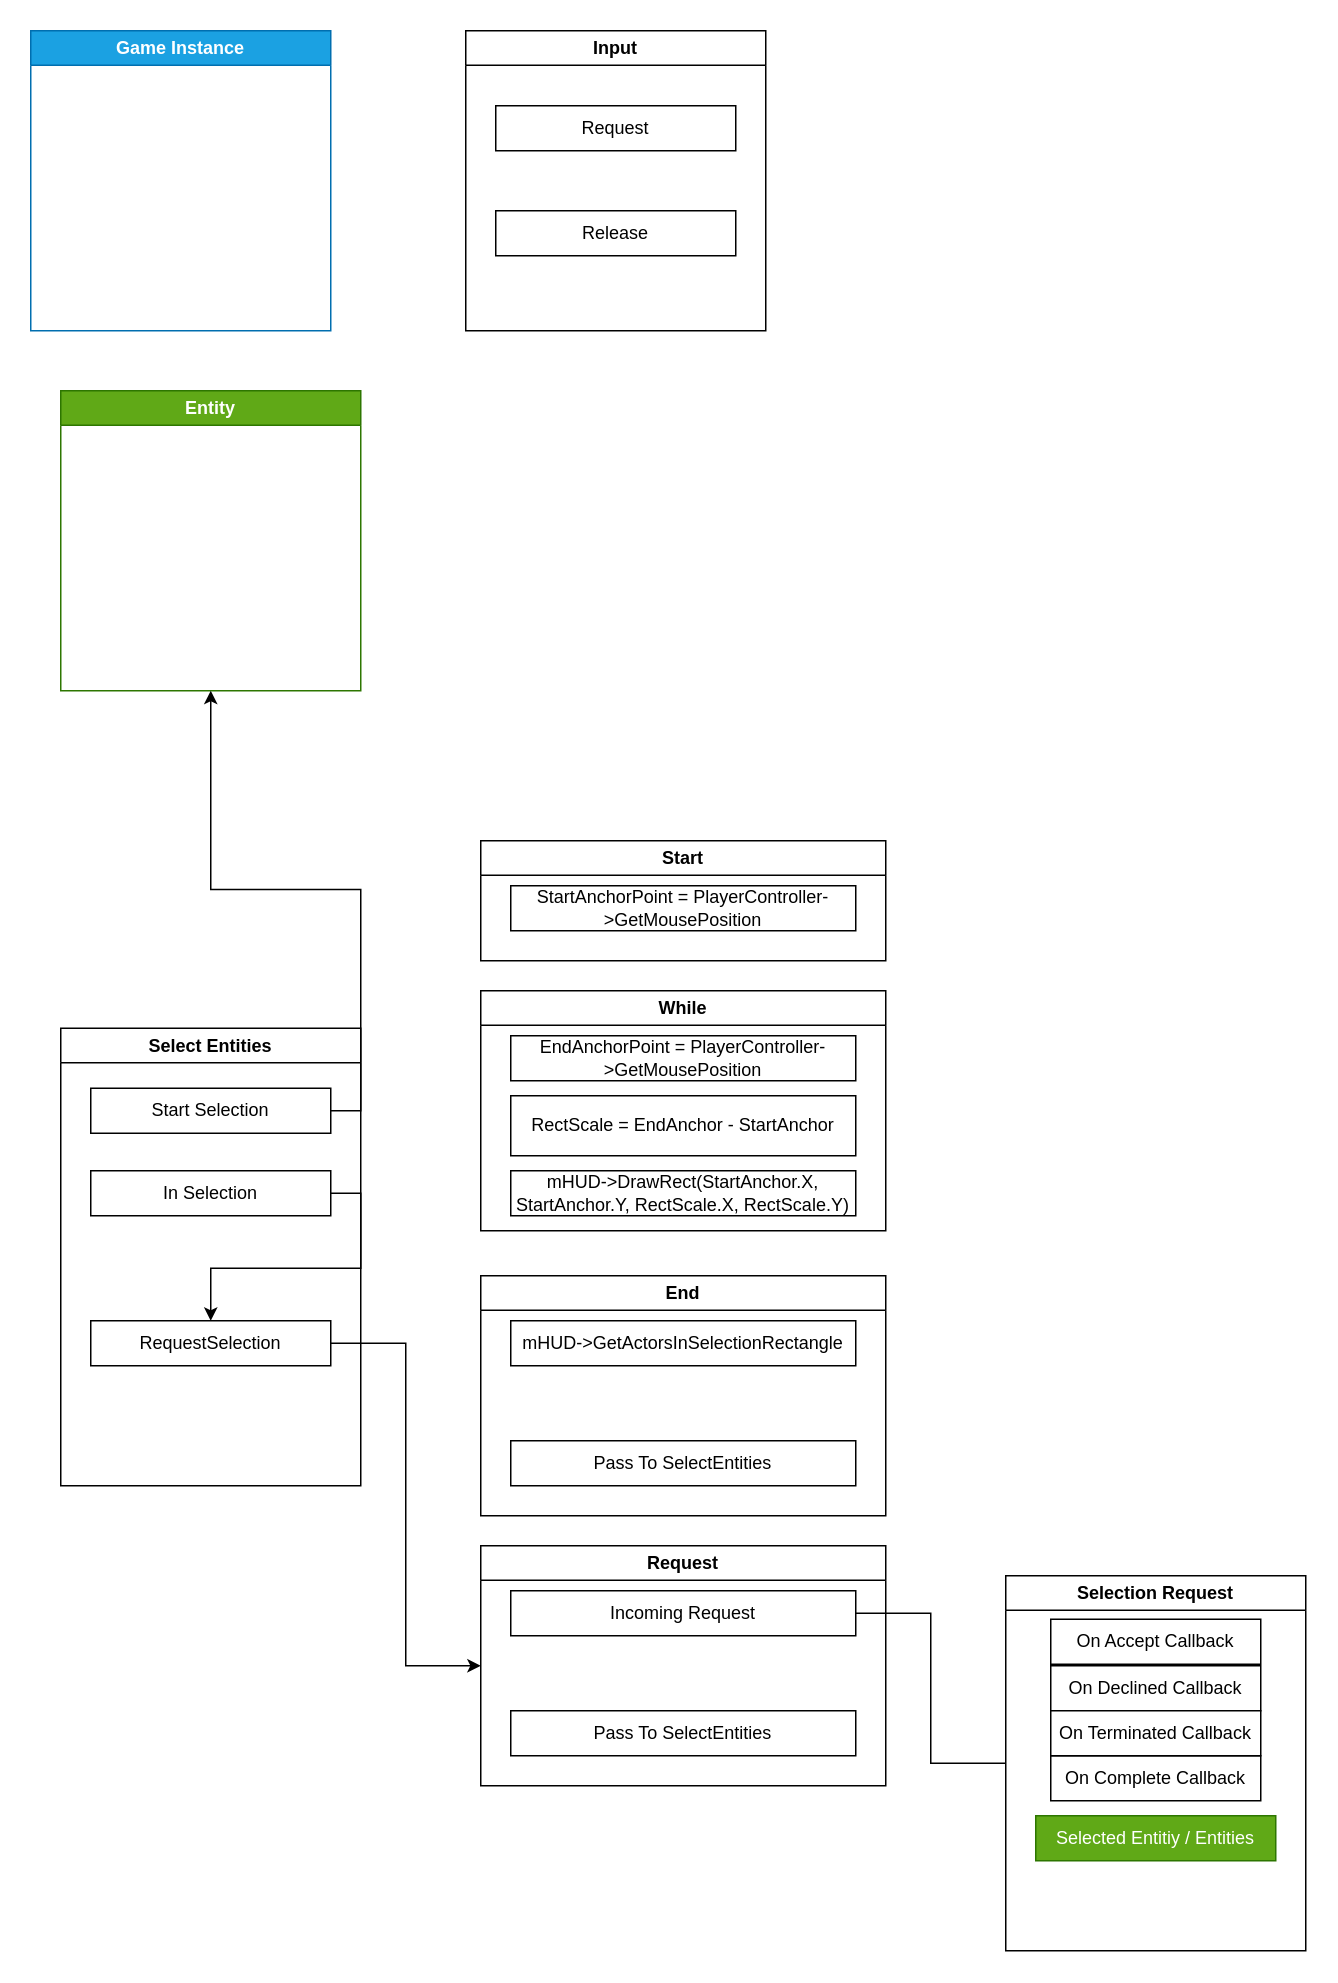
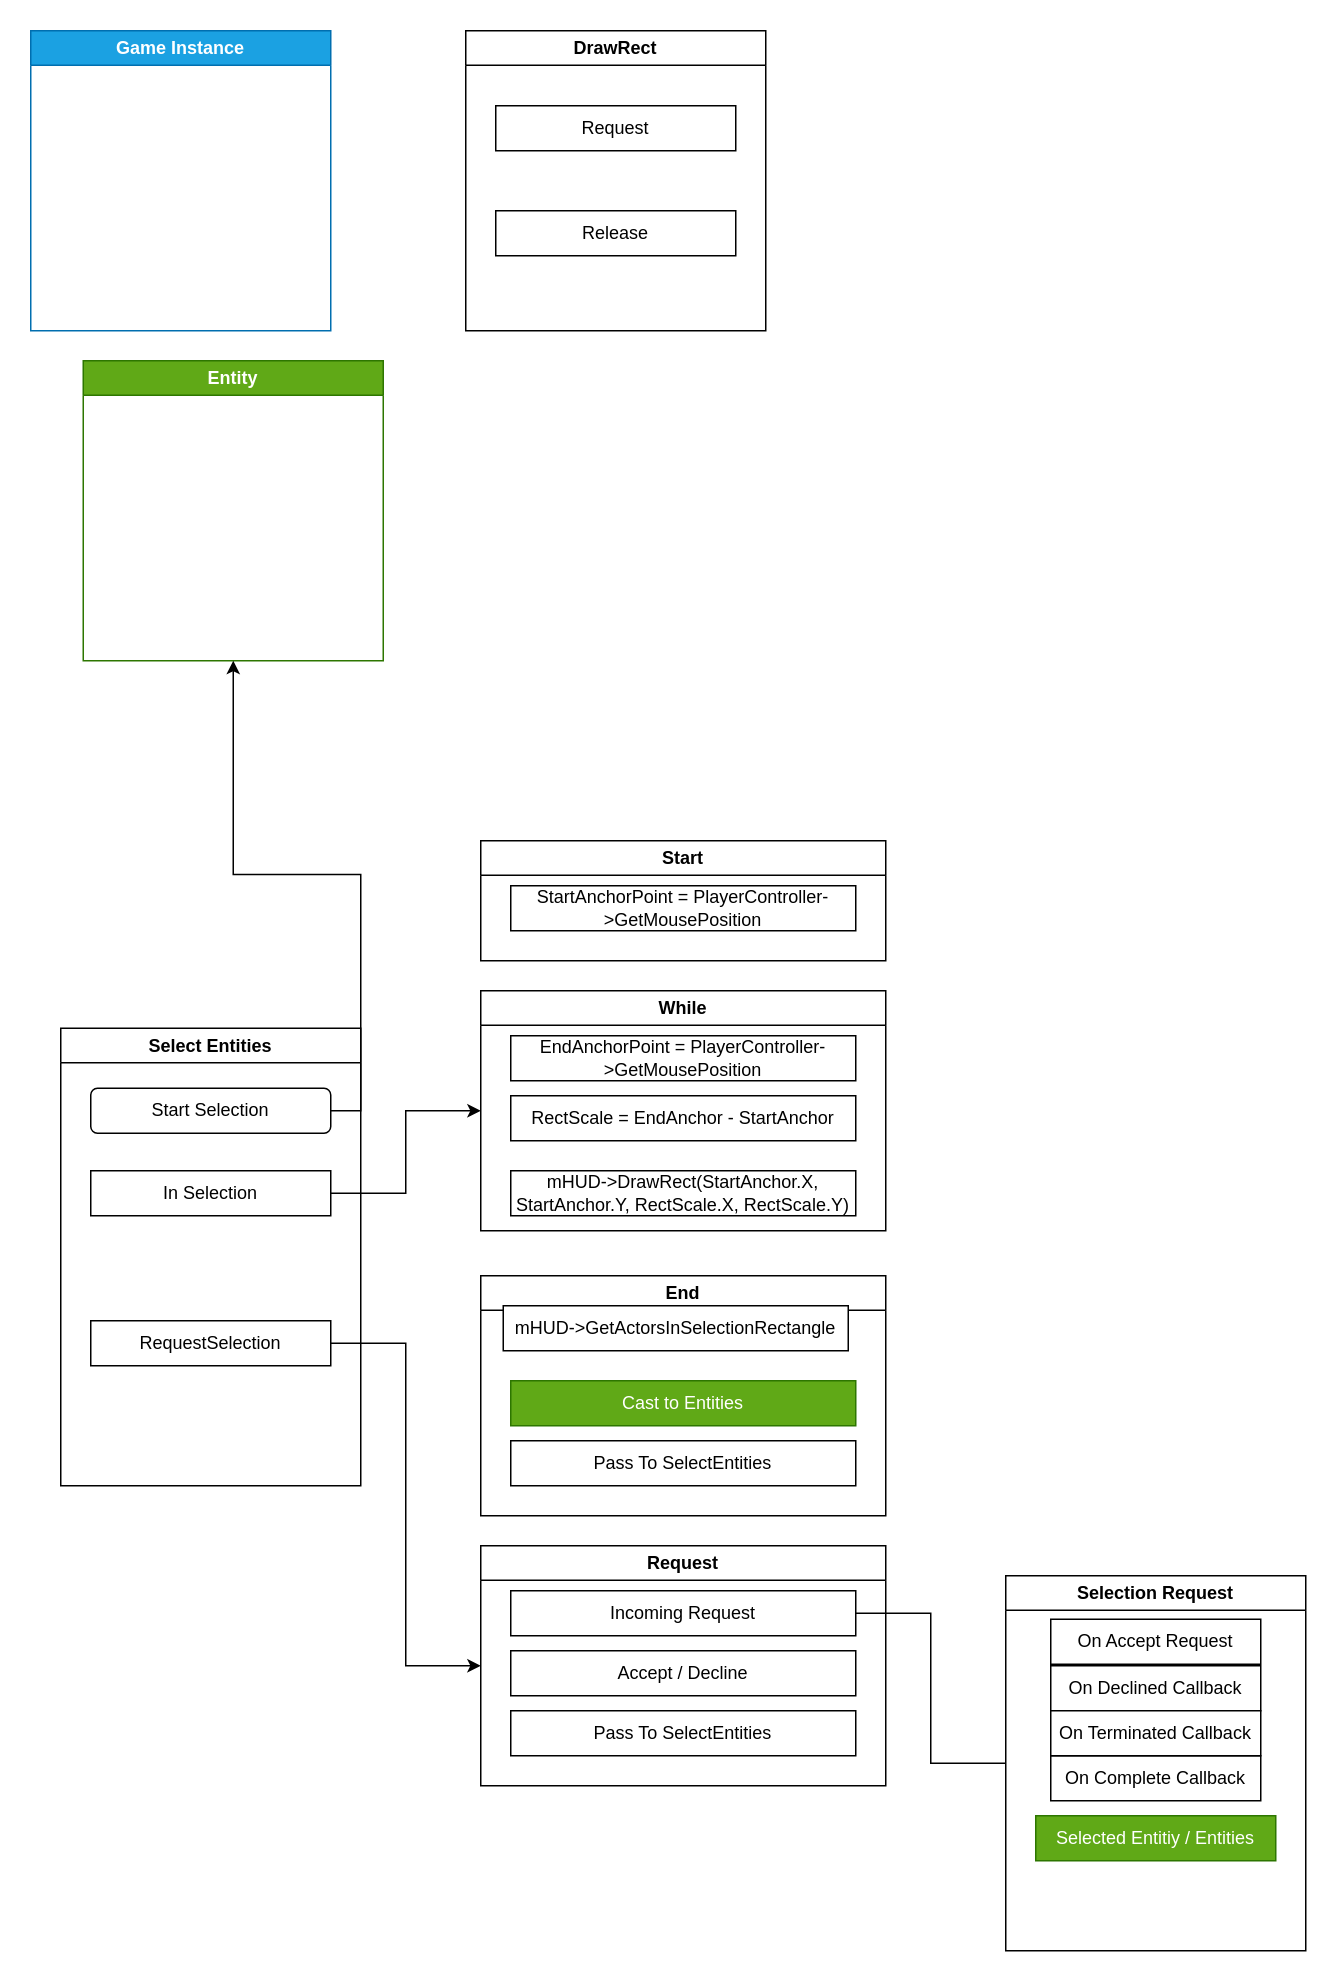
node "Input": label "Input" -> "DrawRect"
node "Entity": moved (211, 541) -> (233, 511)
node "Start Selection": shape rectangle -> rounded rectangle
node "RectScale = EndAnchor - StartAnchor": size 345x60 -> 345x45
edge "In Selection" -> "RequestSelection": now "In Selection" -> "While"
node "mHUD->GetActorsInSelectionRectangle": moved (683, 1343) -> (676, 1328)
node "Cast to Entities": added
node "On Accept Callback": label "On Accept Callback" -> "On Accept Request"
node "Accept / Decline": added
